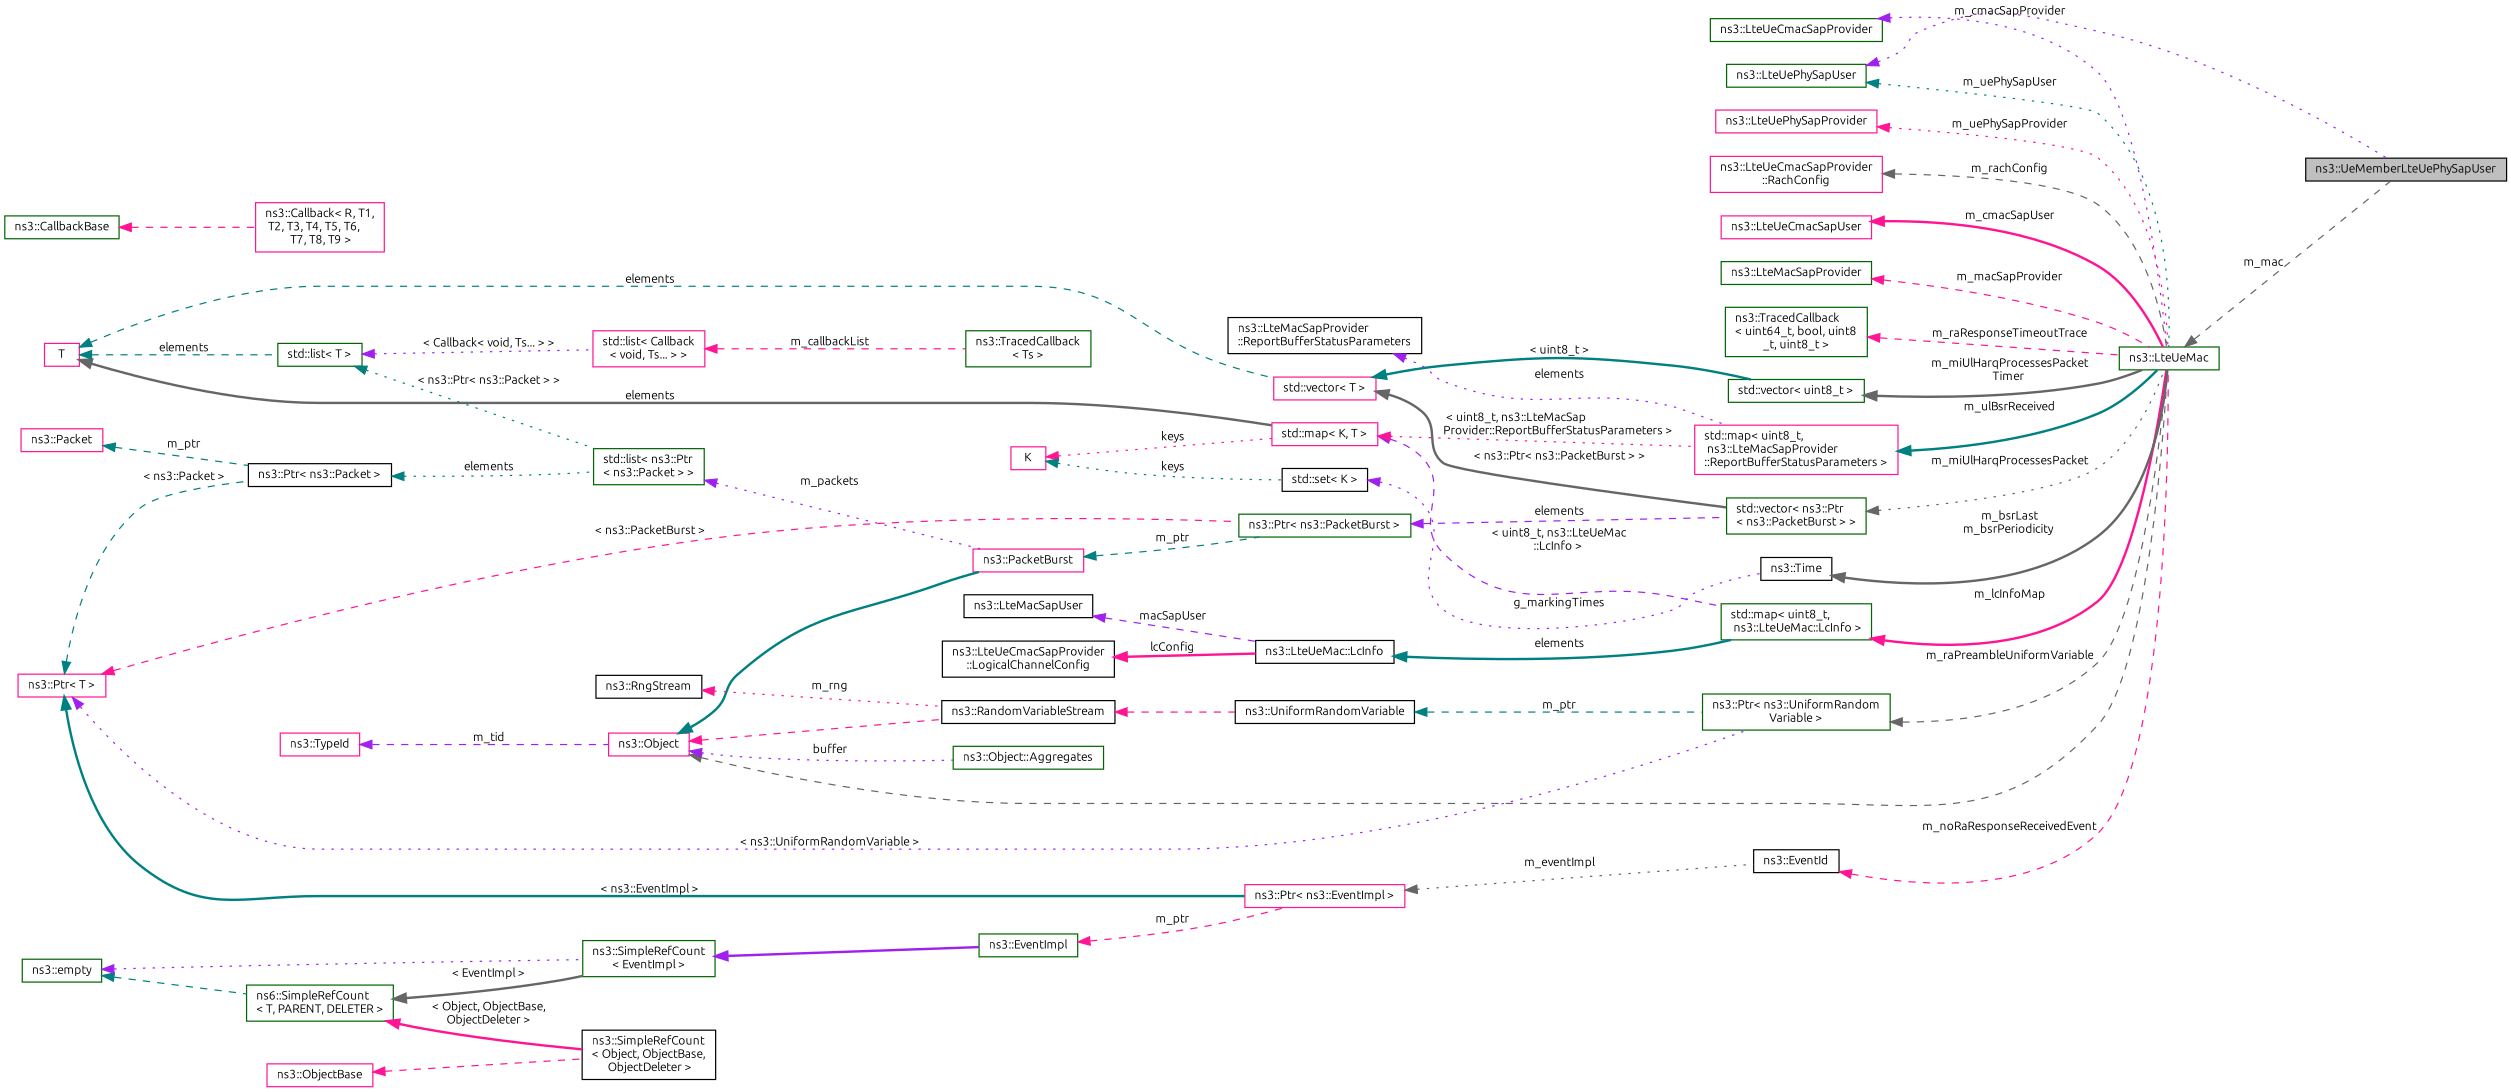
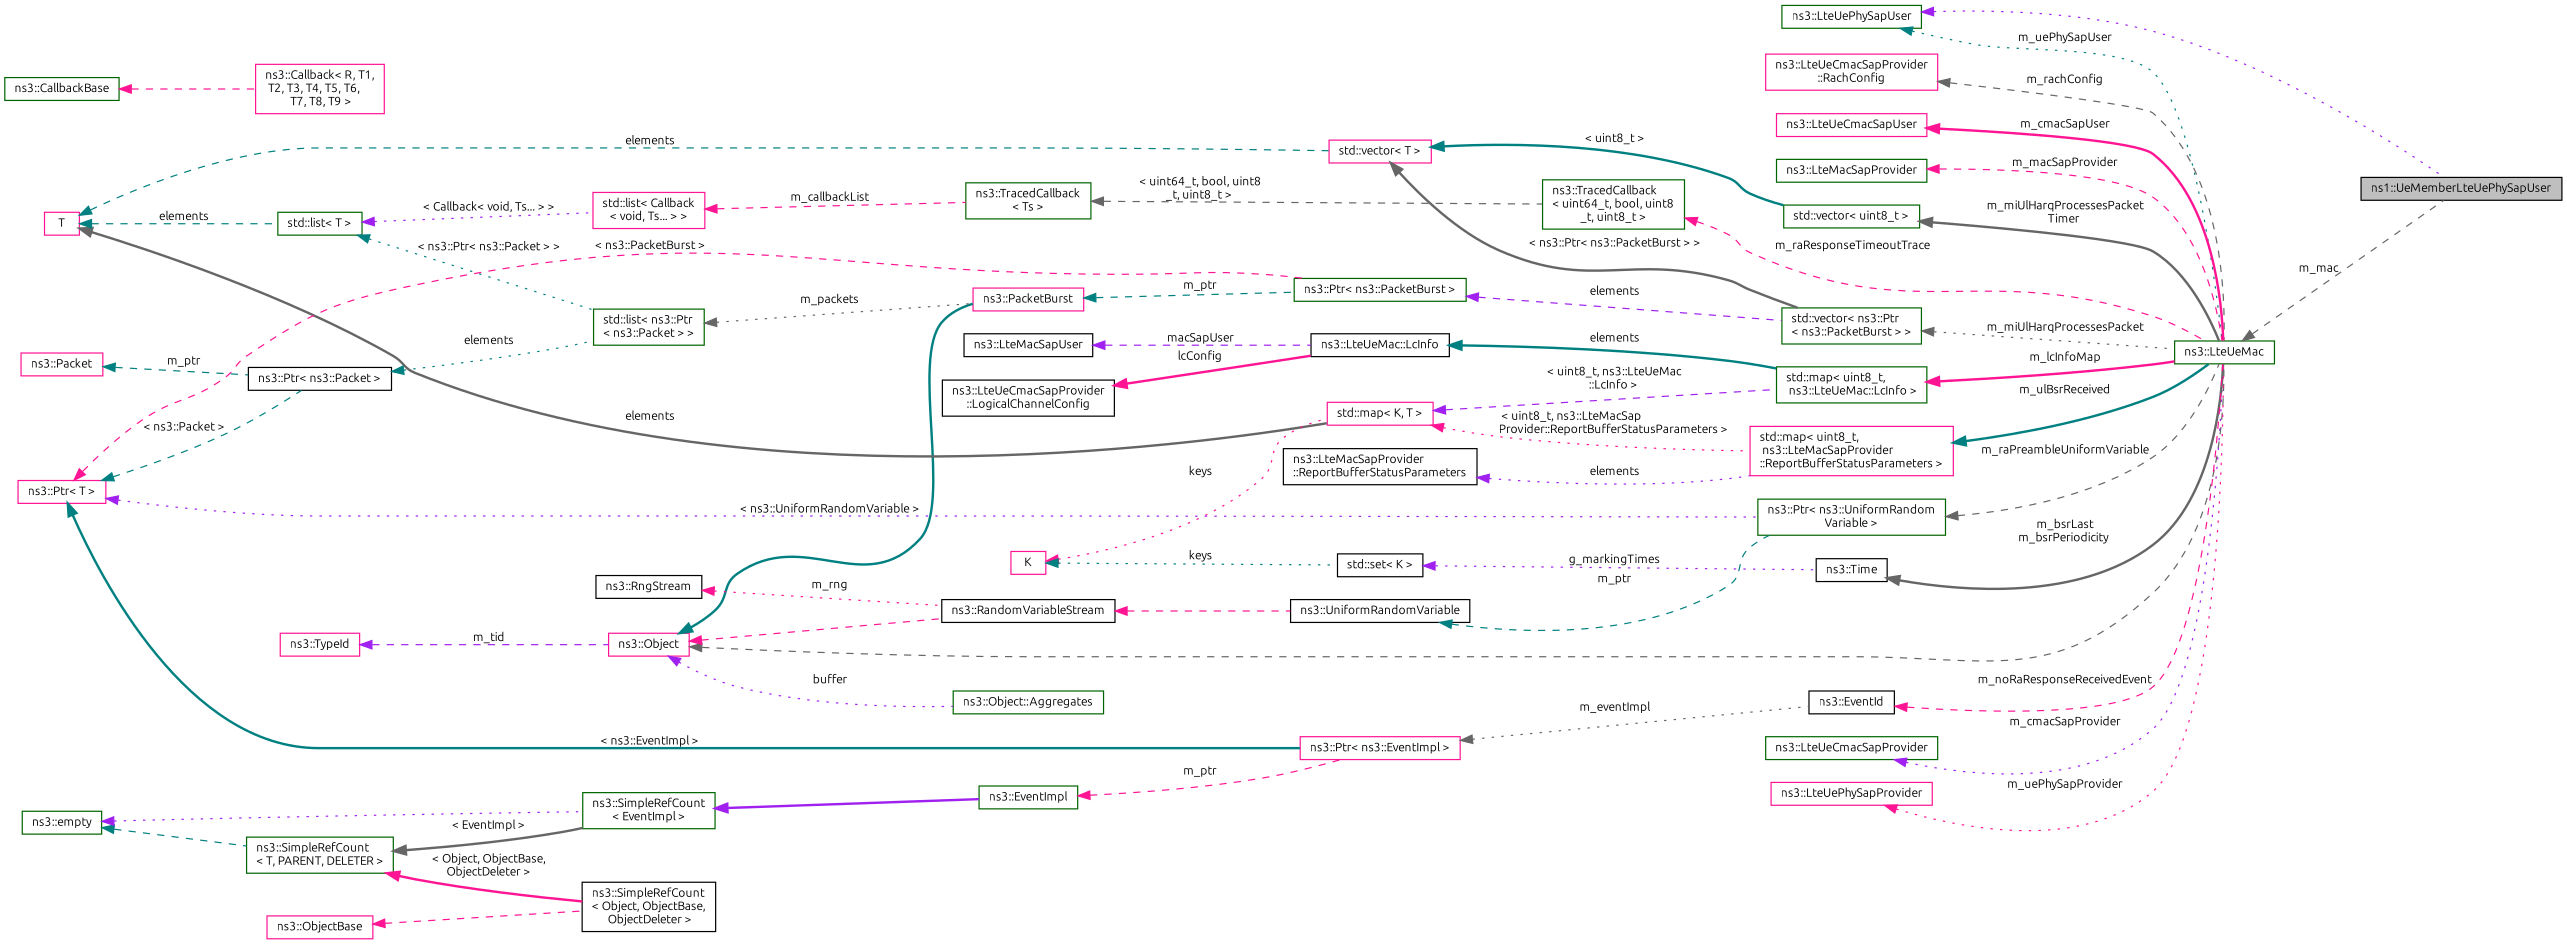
node "ns3::UeMemberLteUePhySapUser": label "ns3::UeMemberLteUePhySapUser" -> "ns1::UeMemberLteUePhySapUser"
edge "ns3::TracedCallback < uint64_t, bool, uint8 _t, uint8_t >" -> "ns3::TracedCallback < Ts >": added, label "< uint64_t, bool, uint8 _t, uint8_t >"
edge "ns3::PacketBurst" -> "std::list< ns3::Ptr < ns3::Packet > >": color purple -> gray40
node "ns6::SimpleRefCount < T, PARENT, DELETER >": label "ns6::SimpleRefCount < T, PARENT, DELETER >" -> "ns3::SimpleRefCount < T, PARENT, DELETER >"
